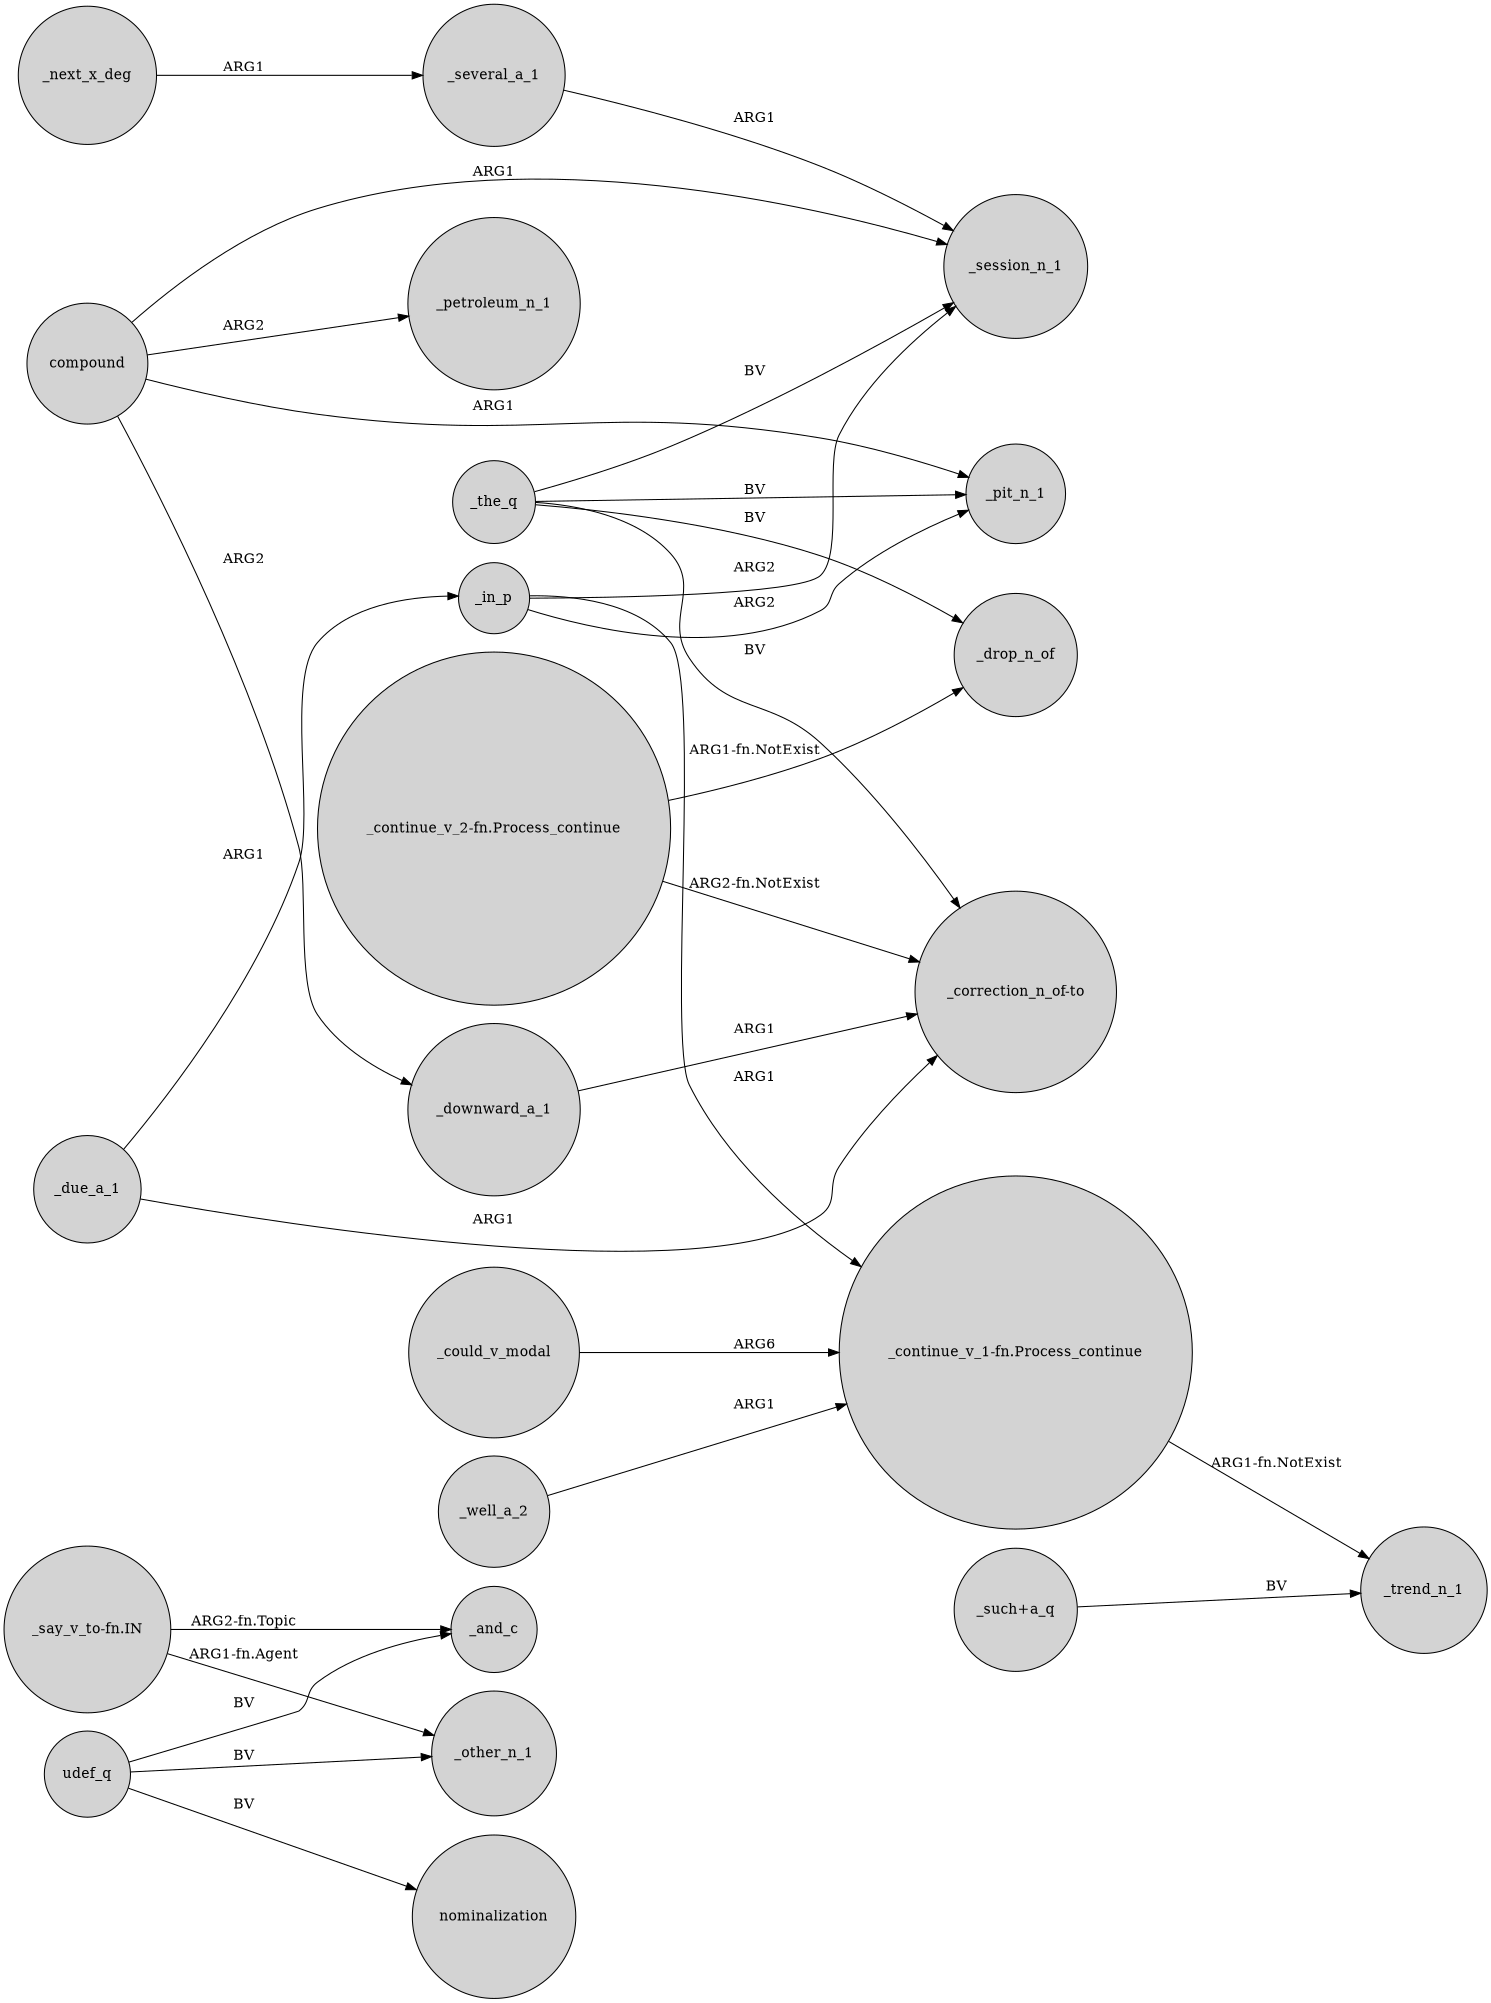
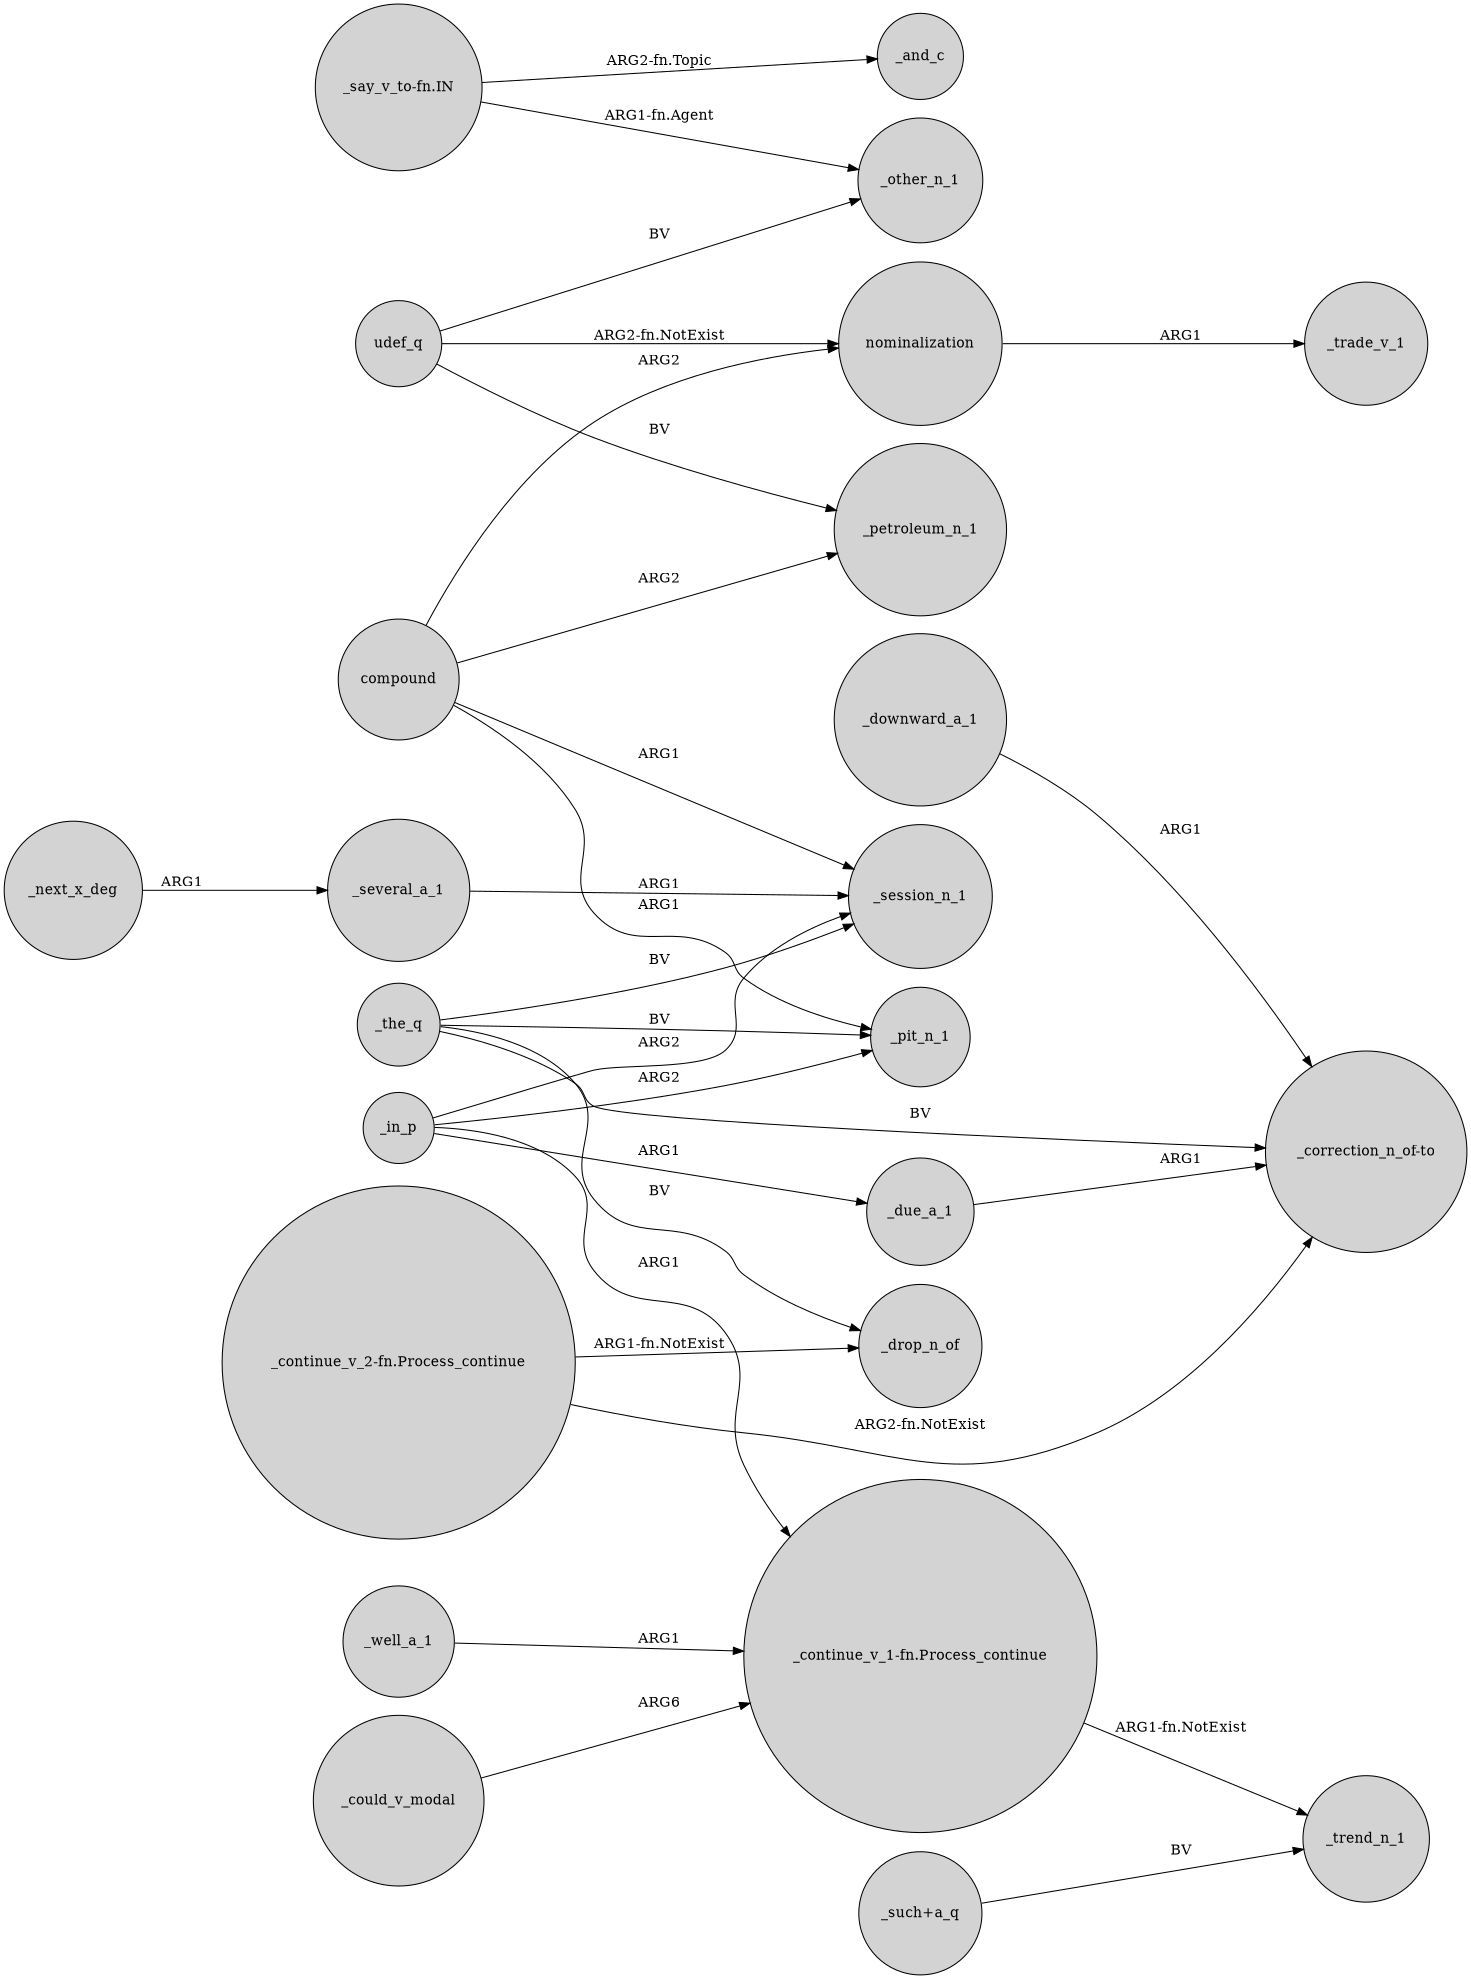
node "_trade_v_1": added
edge "compound" -> "_downward_a_1": now "compound" -> "nominalization"
edge "_due_a_1" -> "_in_p": reversed
node "_well_a_2": label "_well_a_2" -> "_well_a_1"
edge "udef_q" -> "_and_c": now "udef_q" -> "_petroleum_n_1"
edge "udef_q" -> "nominalization": label "BV" -> "ARG2-fn.NotExist"
